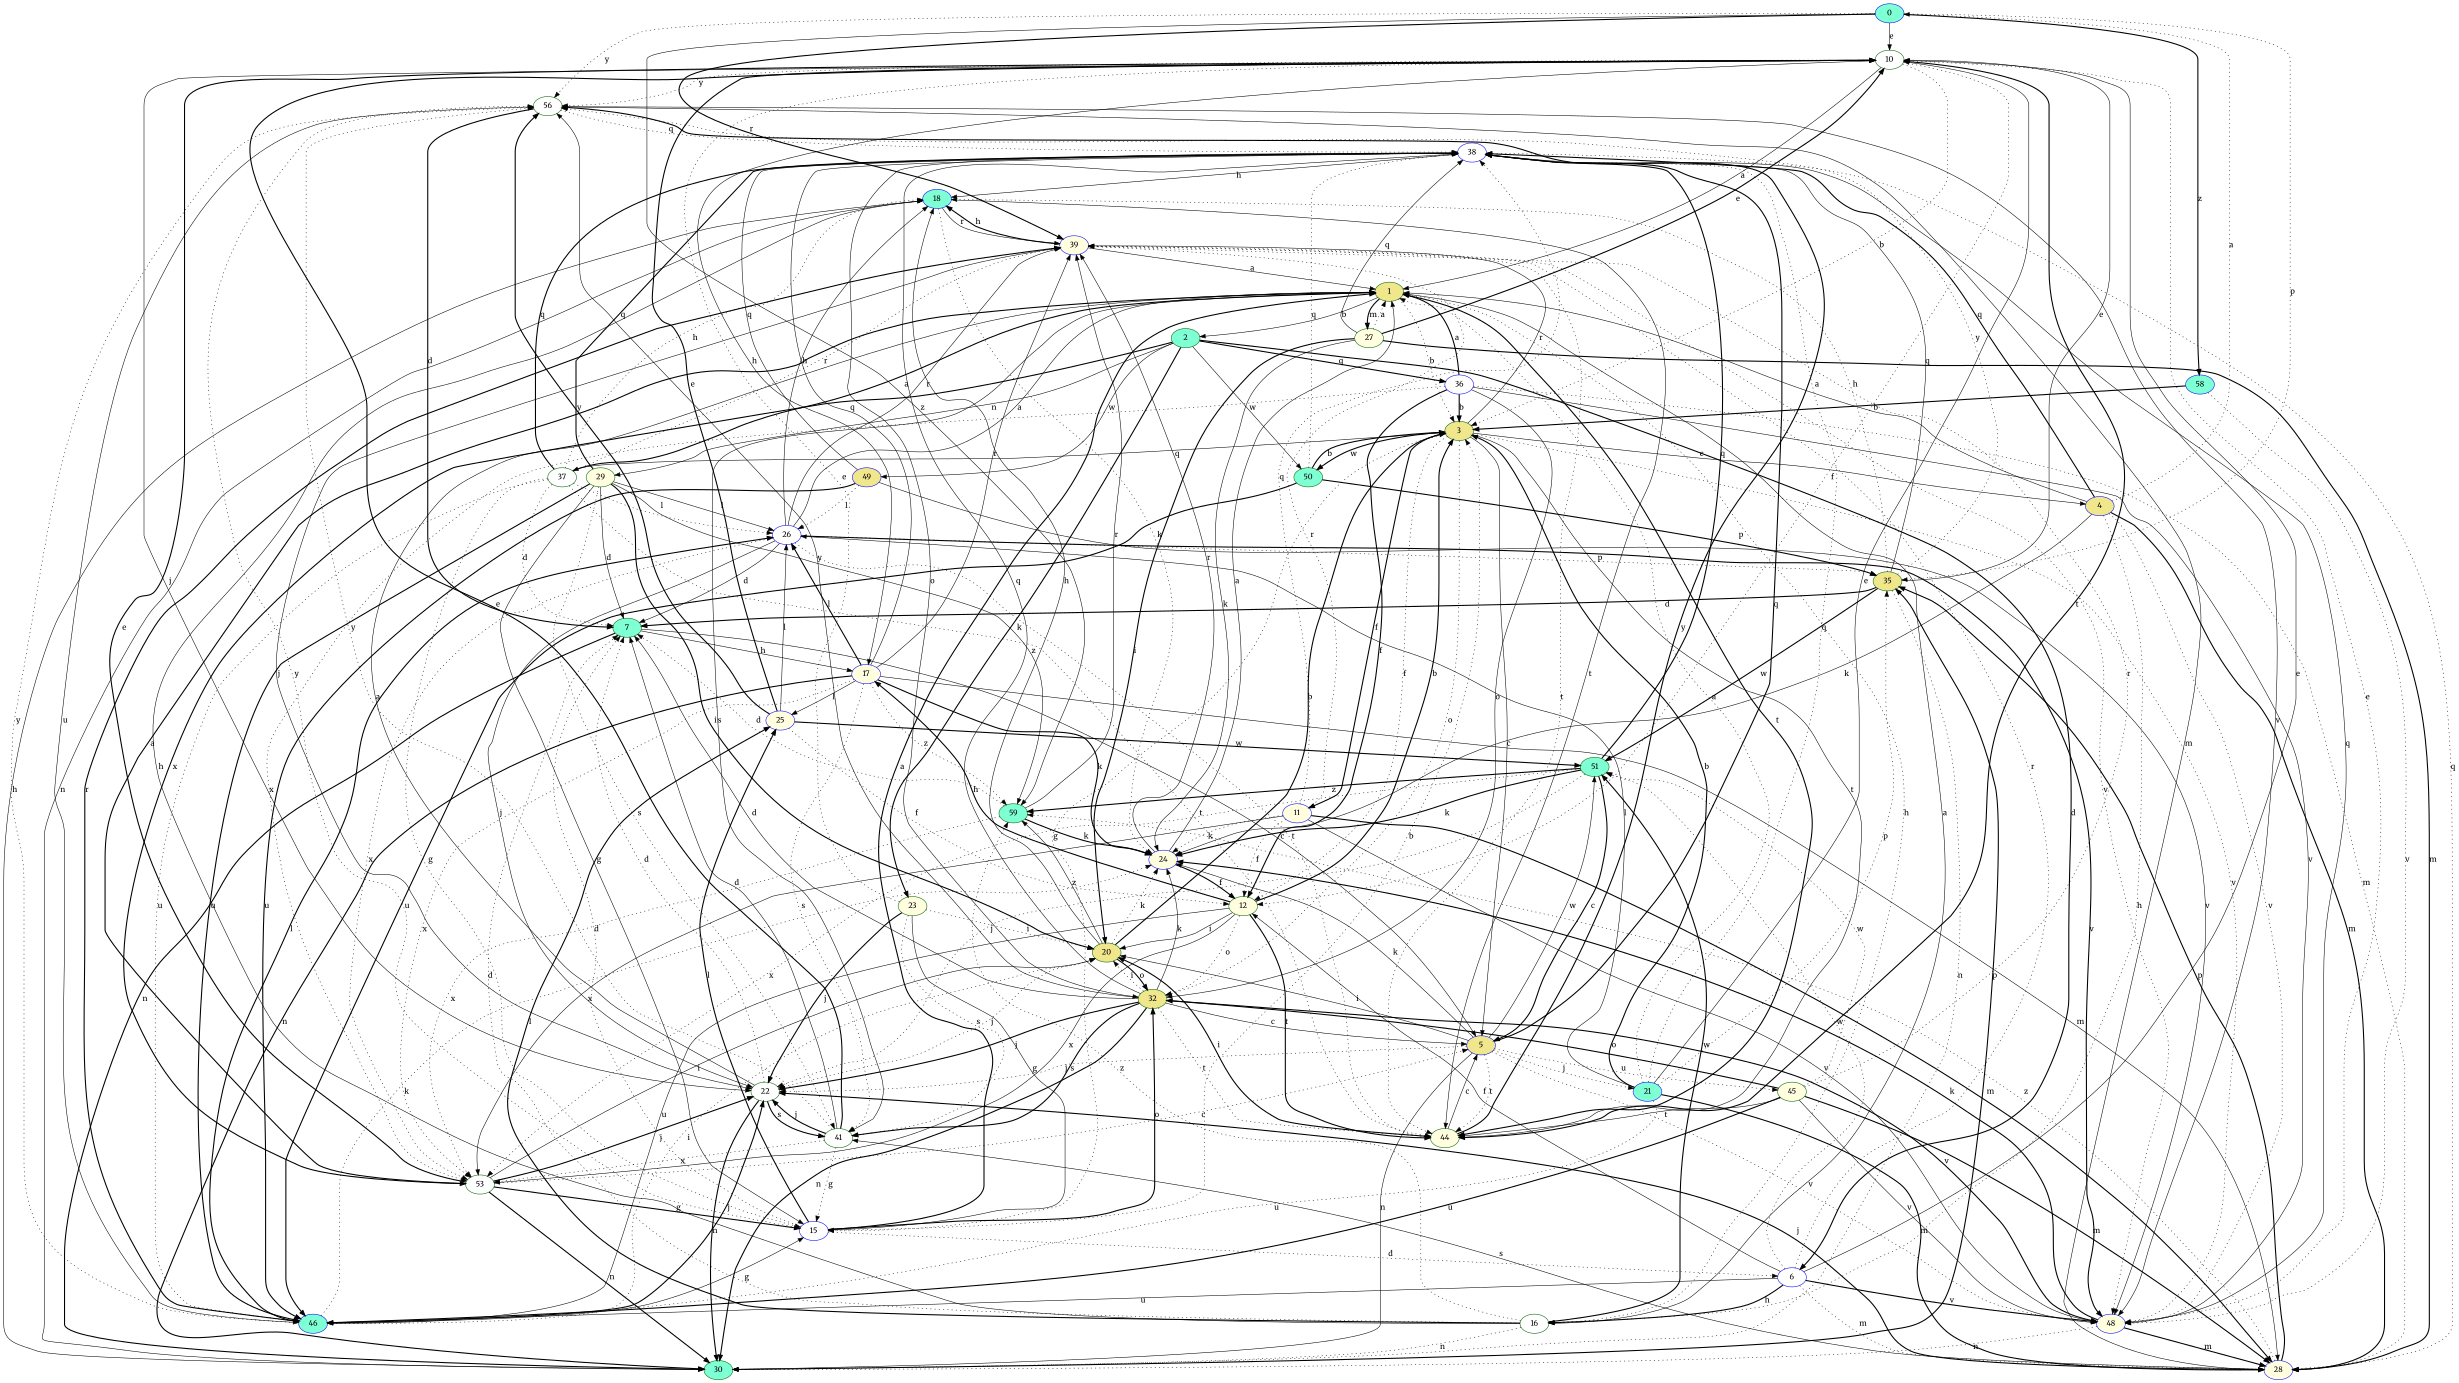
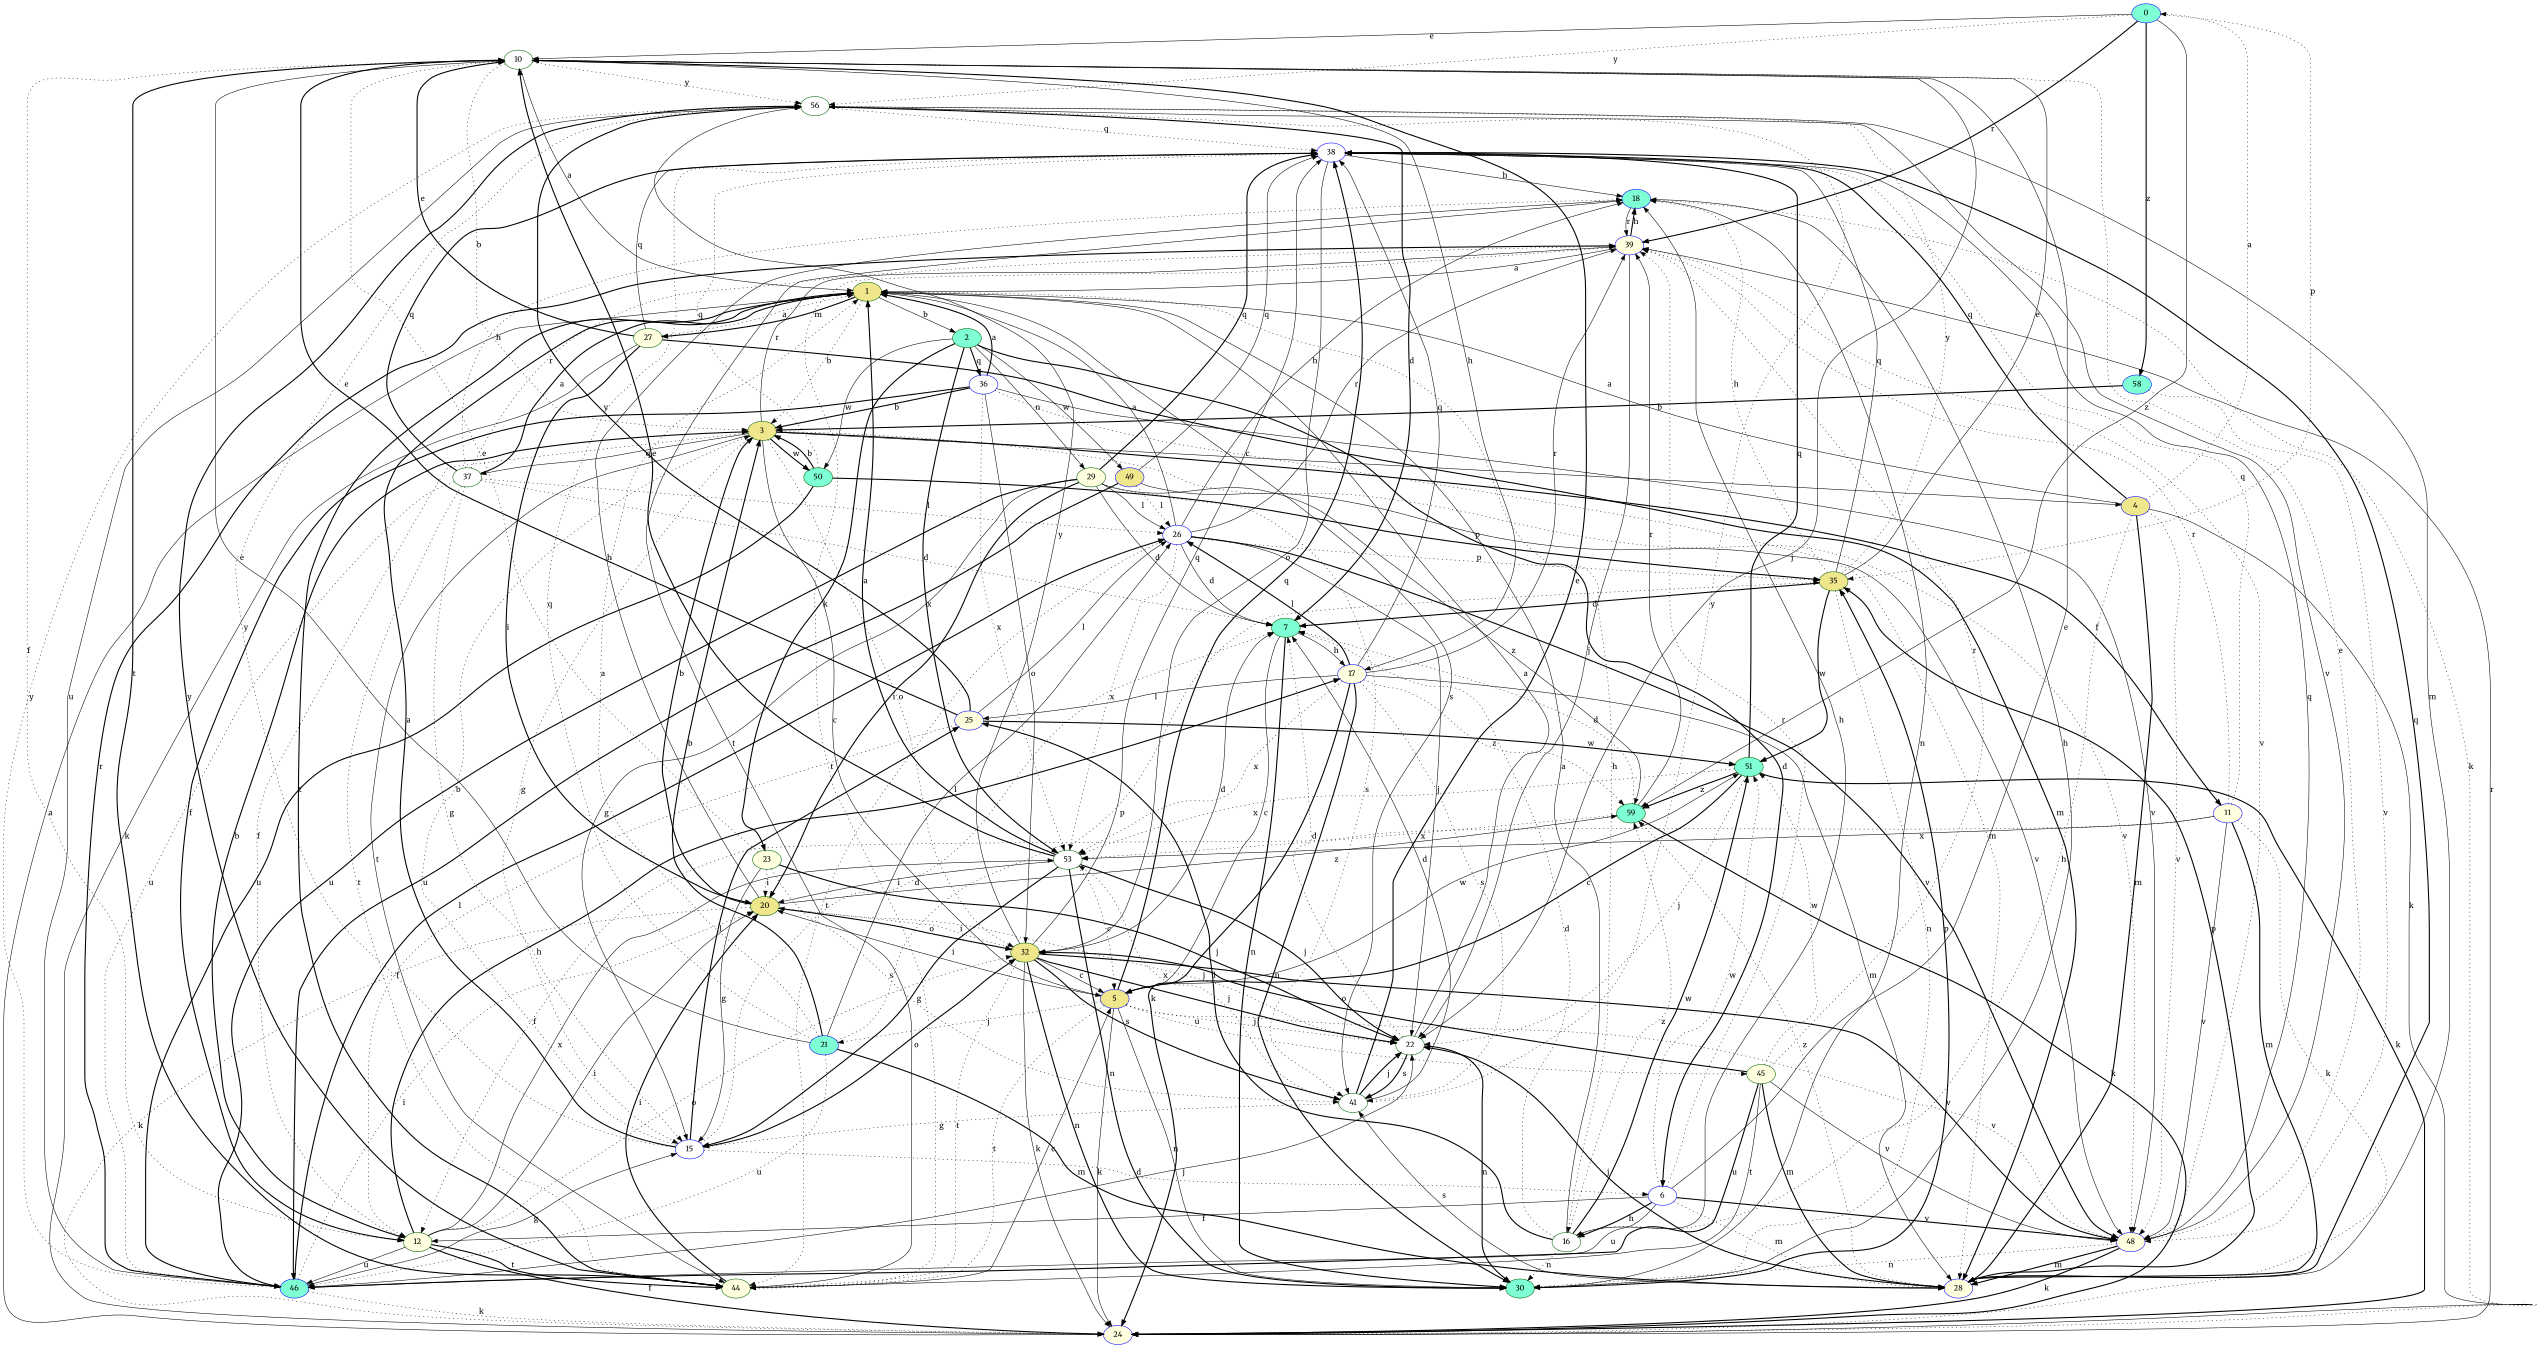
edge "28" -> "38": style dotted -> bold
edge "24" -> "12": reversed
edge "46" -> "22": style bold -> solid
